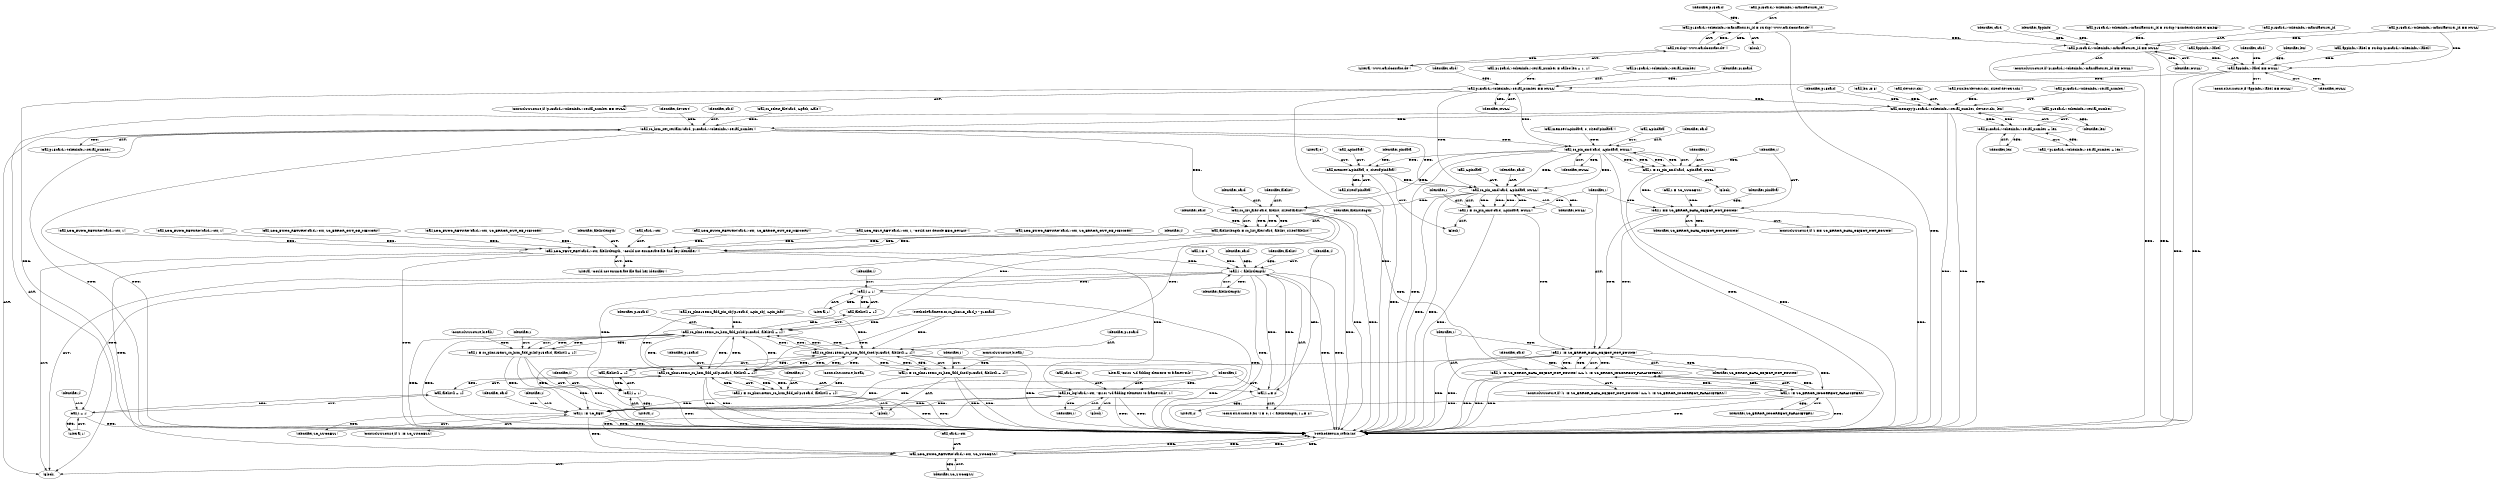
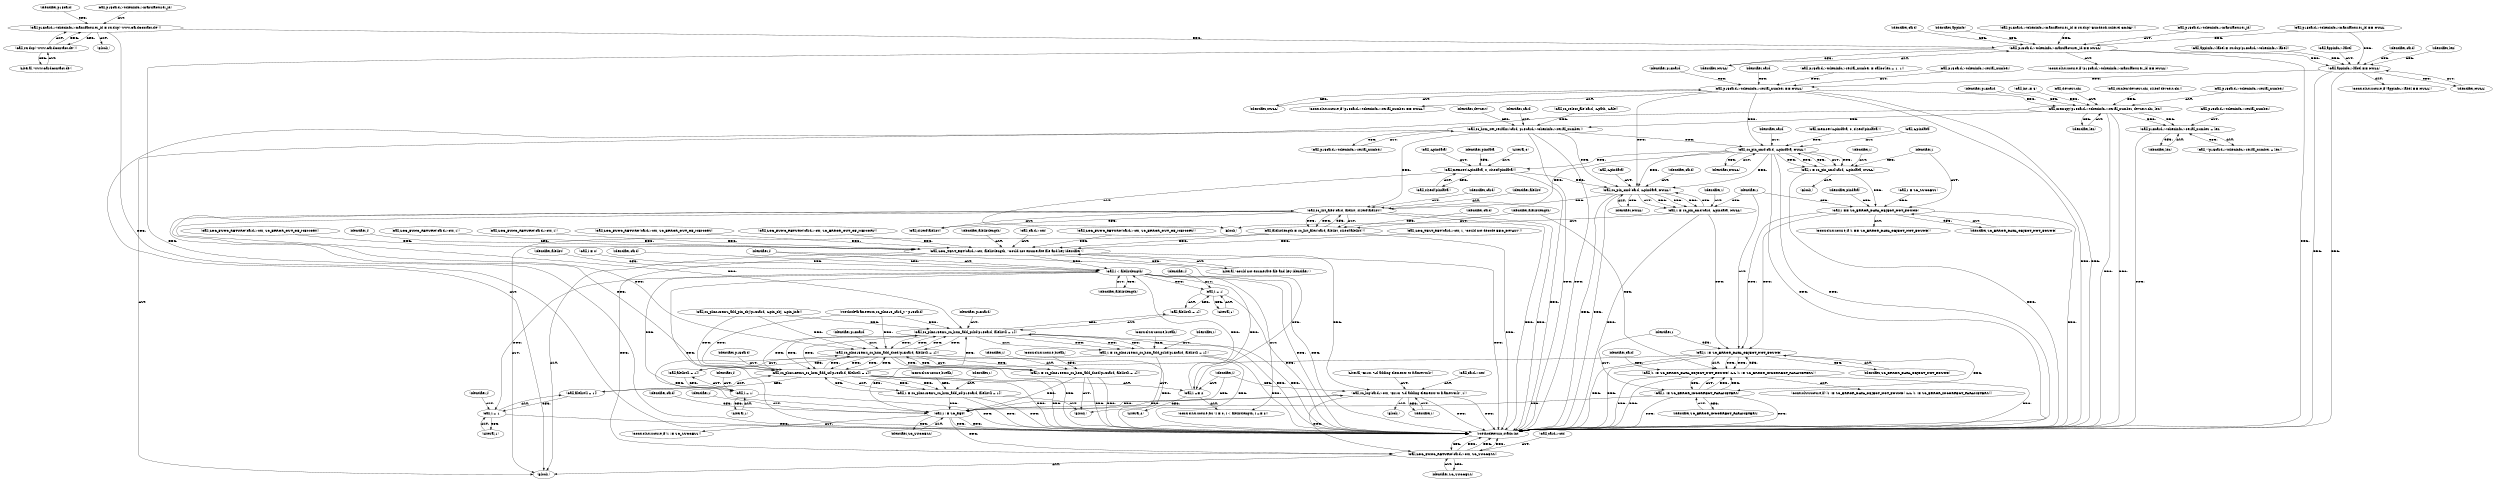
node "(Call,len -= 5)": label "(Call,len -= 5)" -> "(Call,int -= 5)"
edge "(Call,sc_list_files(card, filelist, sizeof(filelist)))" -> "(Call,sc_pkcs15emu_sc_hsm_add_cd(p15card, filelist[i + 1]))": added, label "DDG:"
node "(Call,sizeof(filelist))": added
edge "(Call,r != SC_ERROR_DATA_OBJECT_NOT_FOUND)" -> "(Call,r != SC_RET)": label "DDG: " -> "CFG: "
